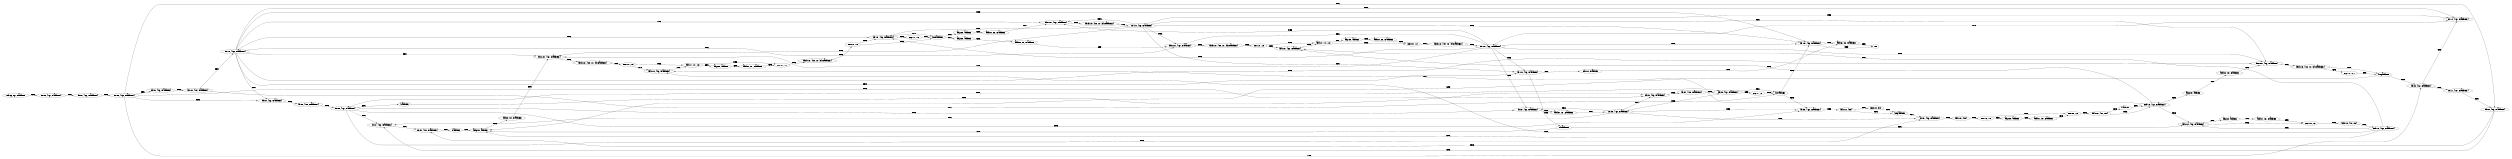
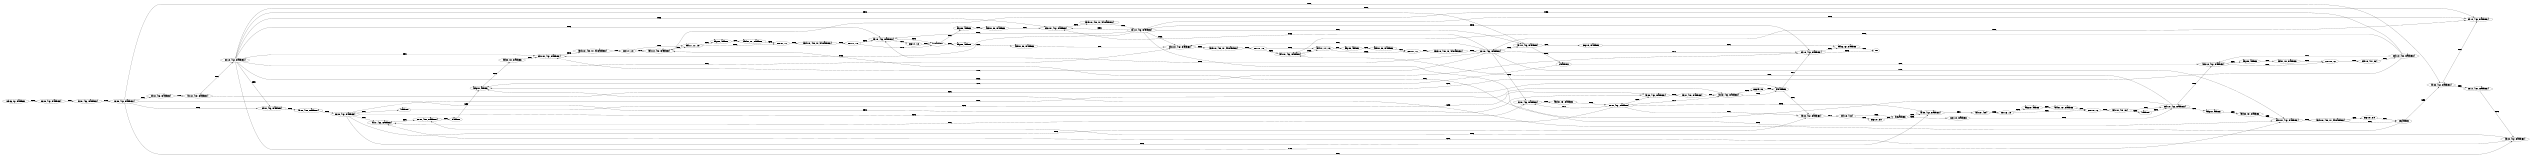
node "sub w0 , # address": label "sub w0 , # address" -> "cmp w0 , # address"
node "cmp x1 , x0": label "cmp x1 , x0" -> "cmp x9 , x0"
node "mov w0 , # address": added
